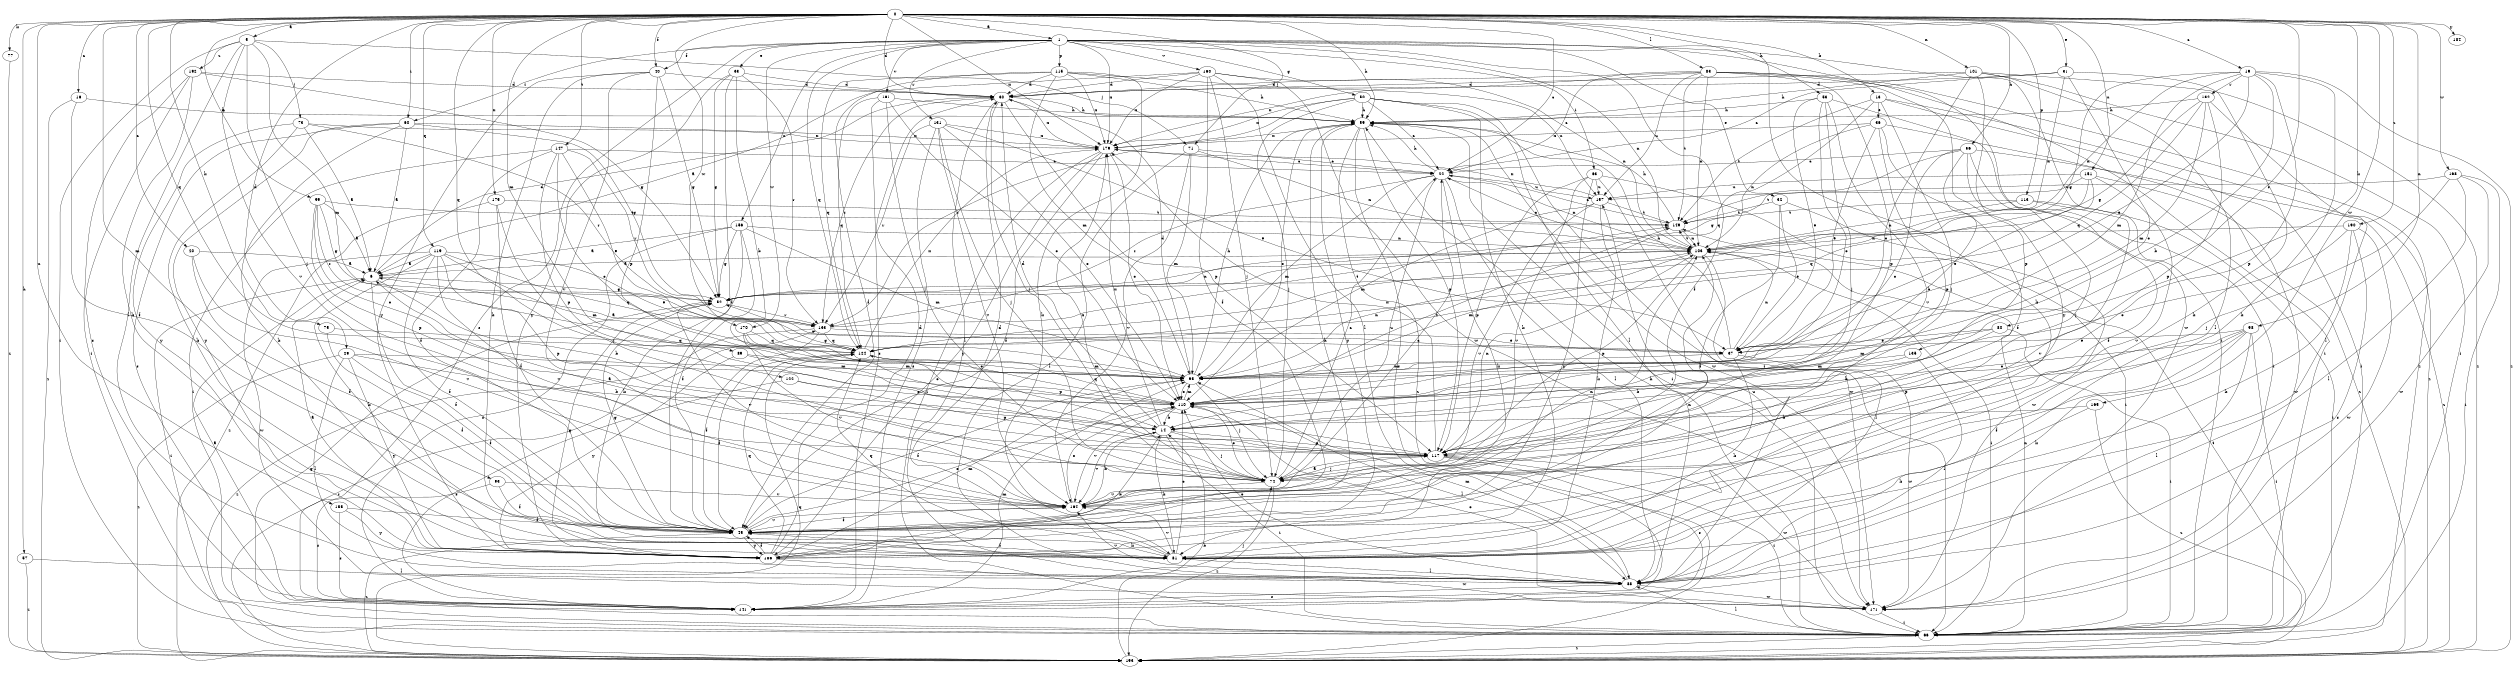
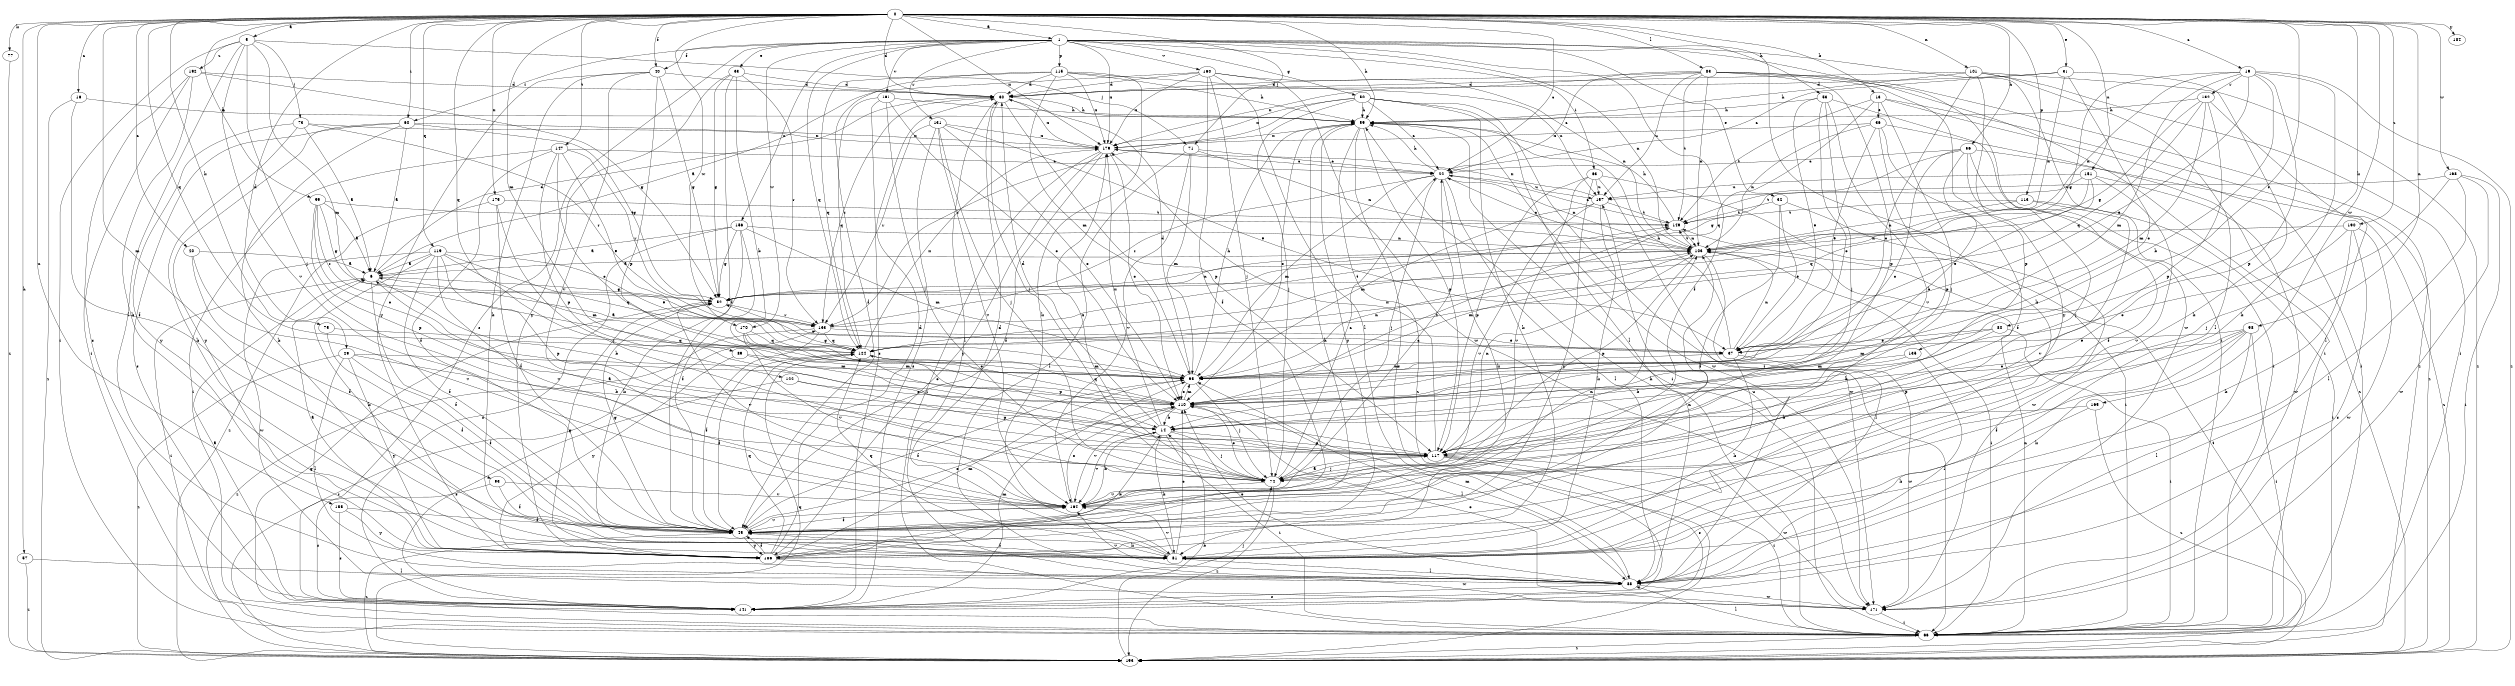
edge "22" -> "74": label "u" -> "j"
